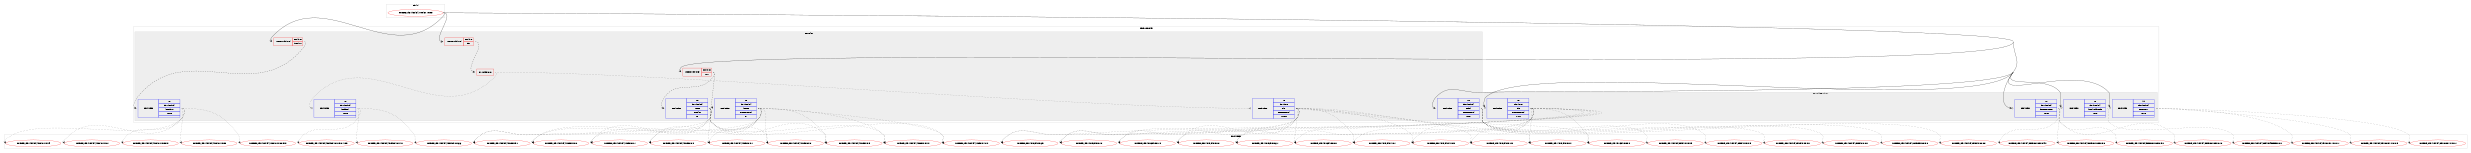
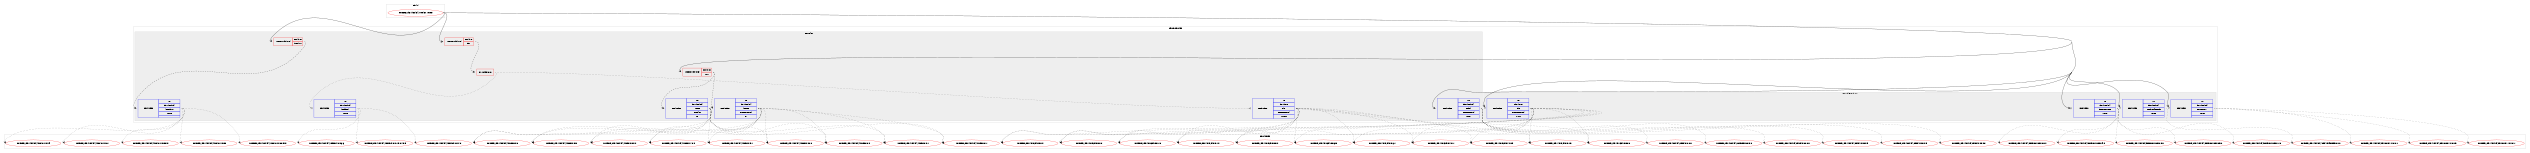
node "portage://dev-haskell/base-compat-0.2.1": added
